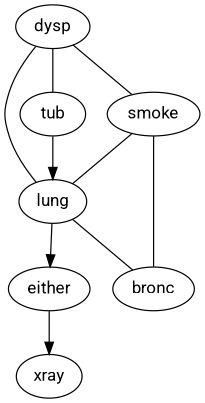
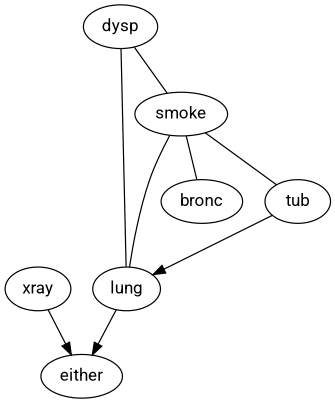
edge "dysp" -- "tub": now "smoke" -- "tub"
edge "lung" -- "bronc": removed
edge "either" -> "xray": reversed
